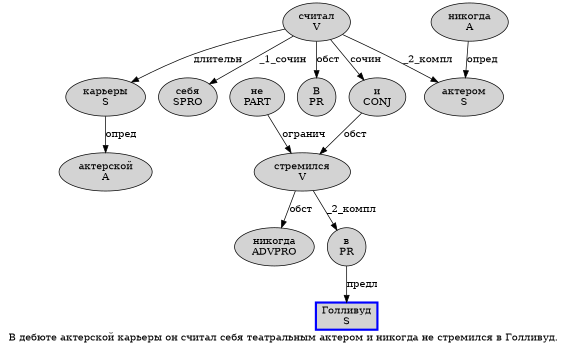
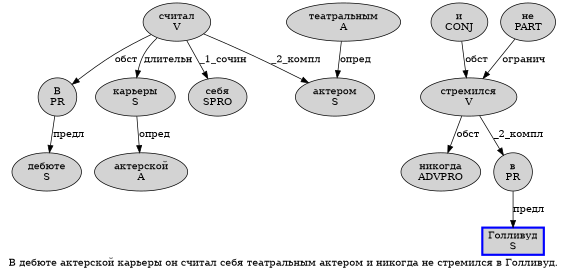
node "никогда A": label "никогда A" -> "театральным A"
edge "считал V" -> "и CONJ": removed, label "сочин"
node "дебюте S": added
